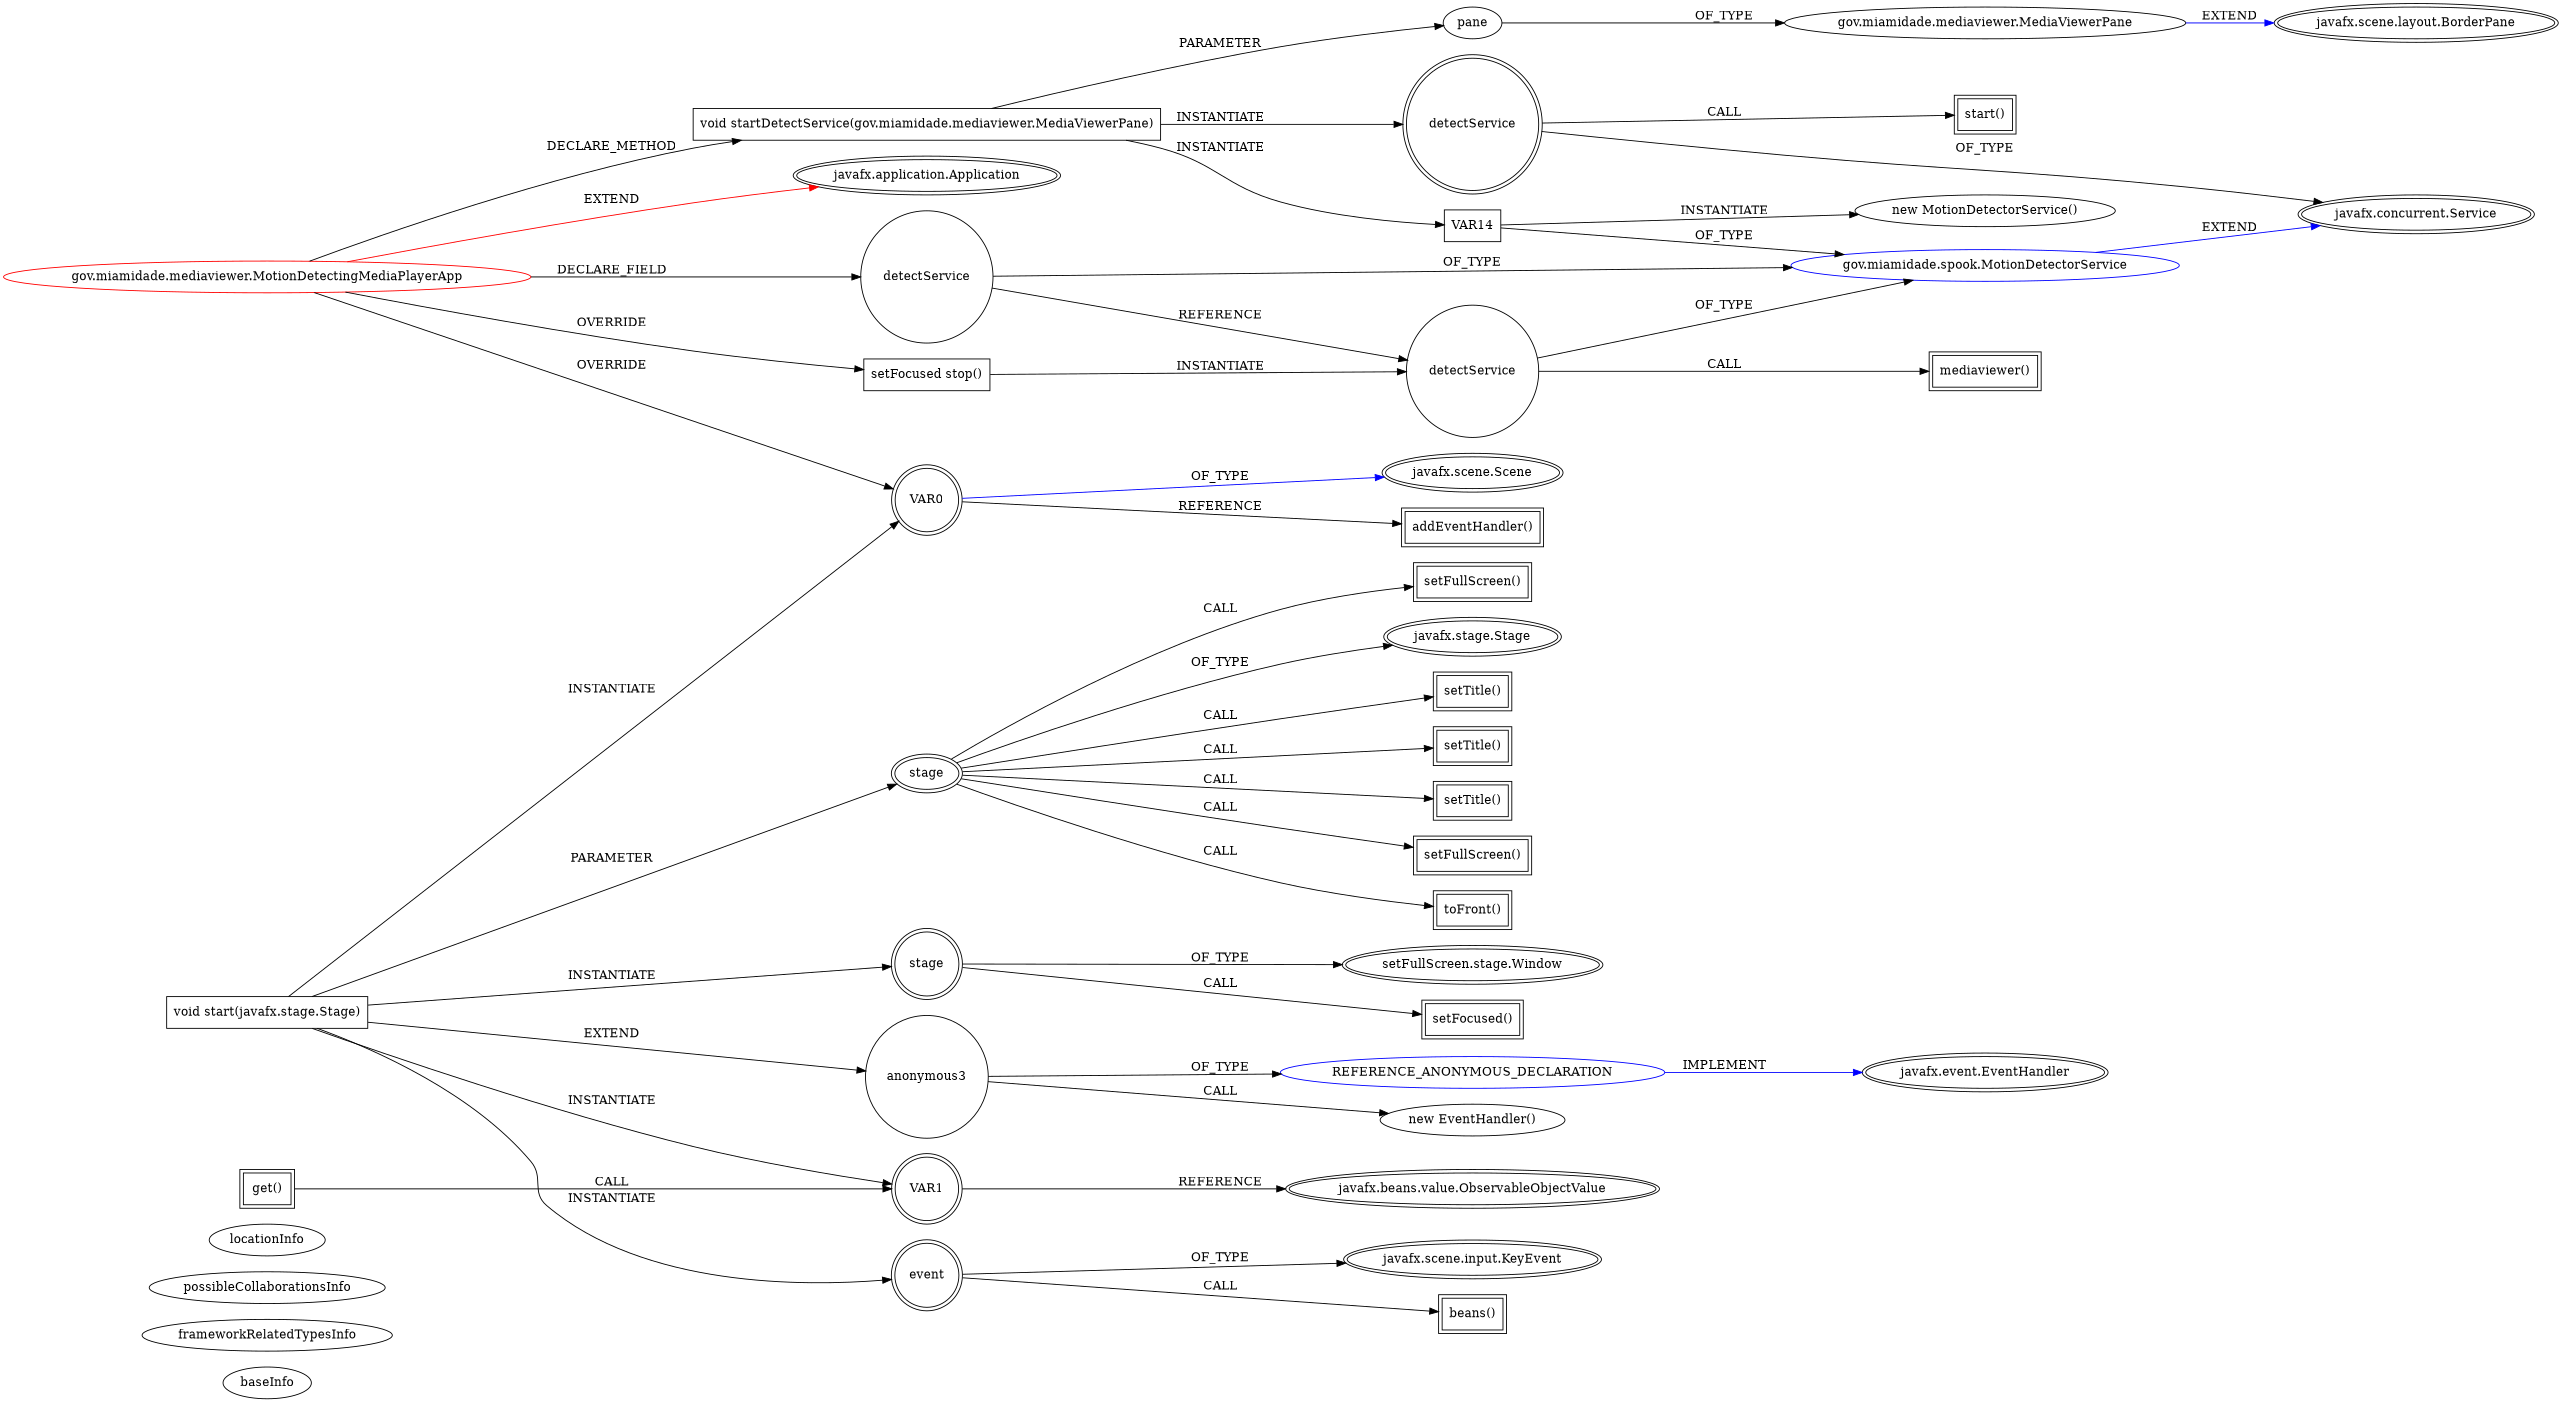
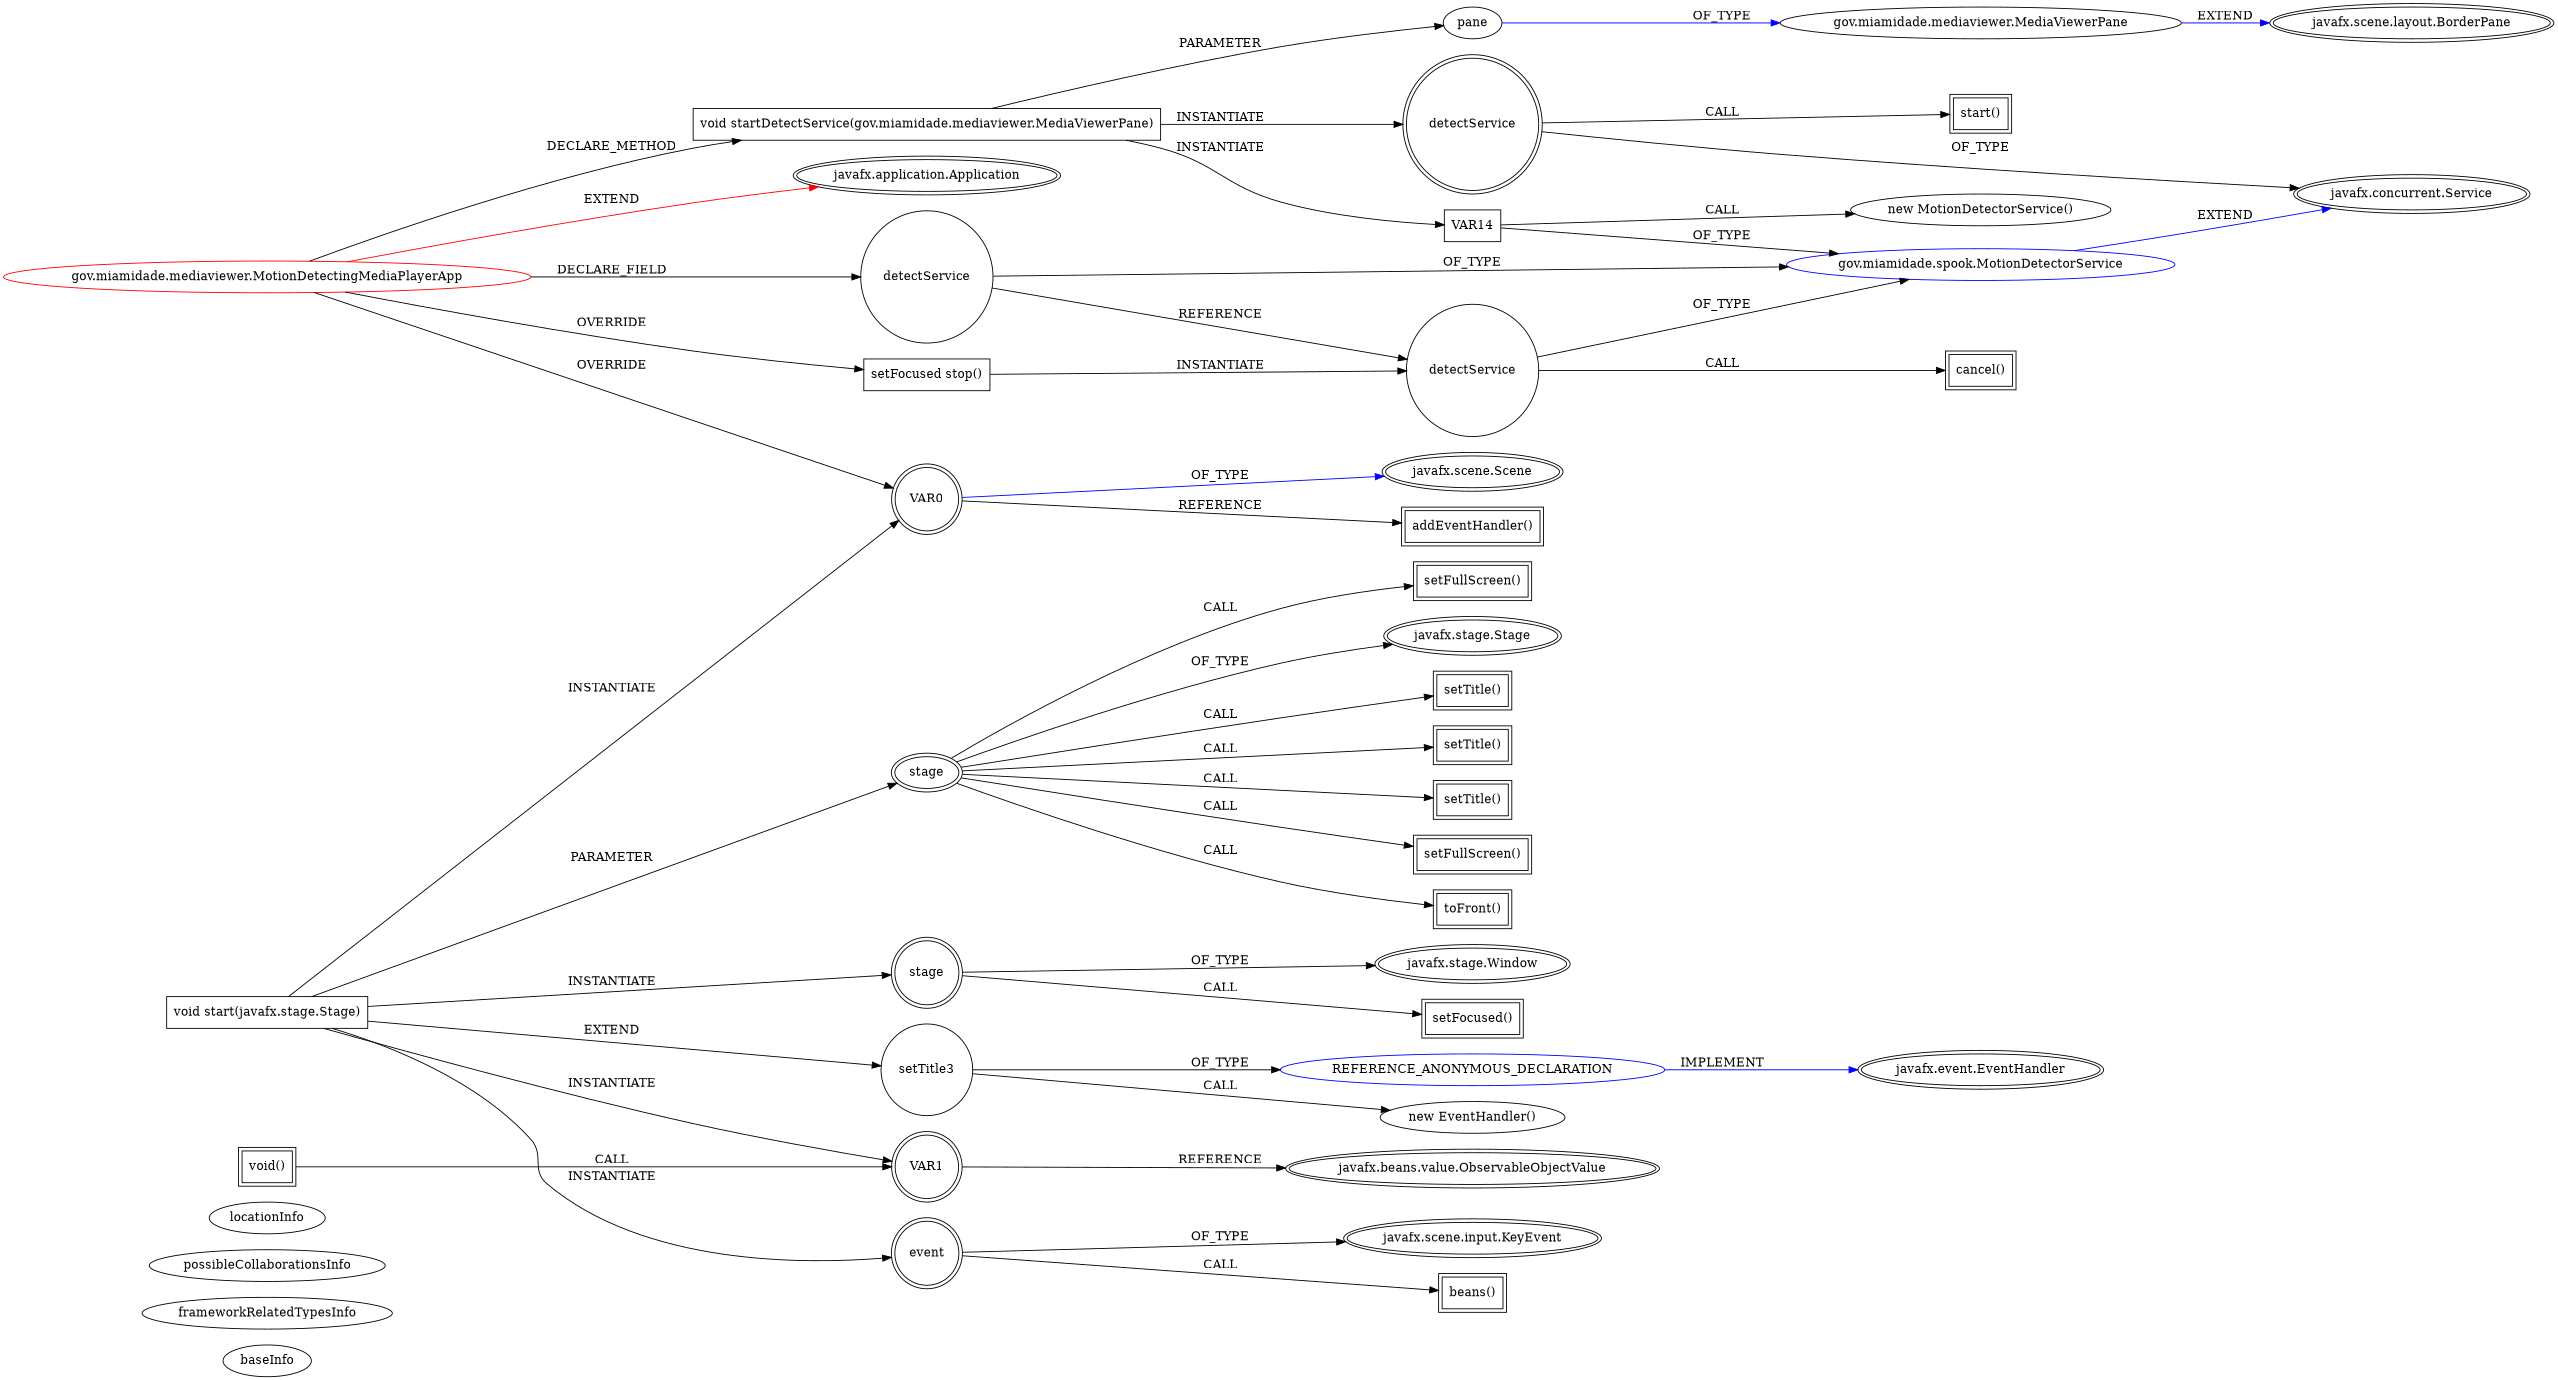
edge "pane" -> "gov.miamidade.mediaviewer.MediaViewerPane": color black -> blue
edge "VAR14" -> "new MotionDetectorService()": label "INSTANTIATE" -> "CALL"
node "mediaviewer()": label "mediaviewer()" -> "cancel()"
node "setFullScreen.stage.Window": label "setFullScreen.stage.Window" -> "javafx.stage.Window"
node "anonymous3": label "anonymous3" -> "setTitle3"
node "get()": label "get()" -> "void()"
